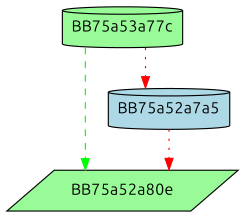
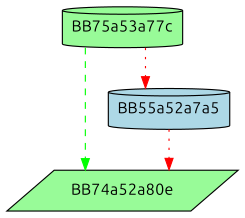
node "BB75a52a7a5": label "BB75a52a7a5" -> "BB55a52a7a5"
node "BB75a52a80e": label "BB75a52a80e" -> "BB74a52a80e"
